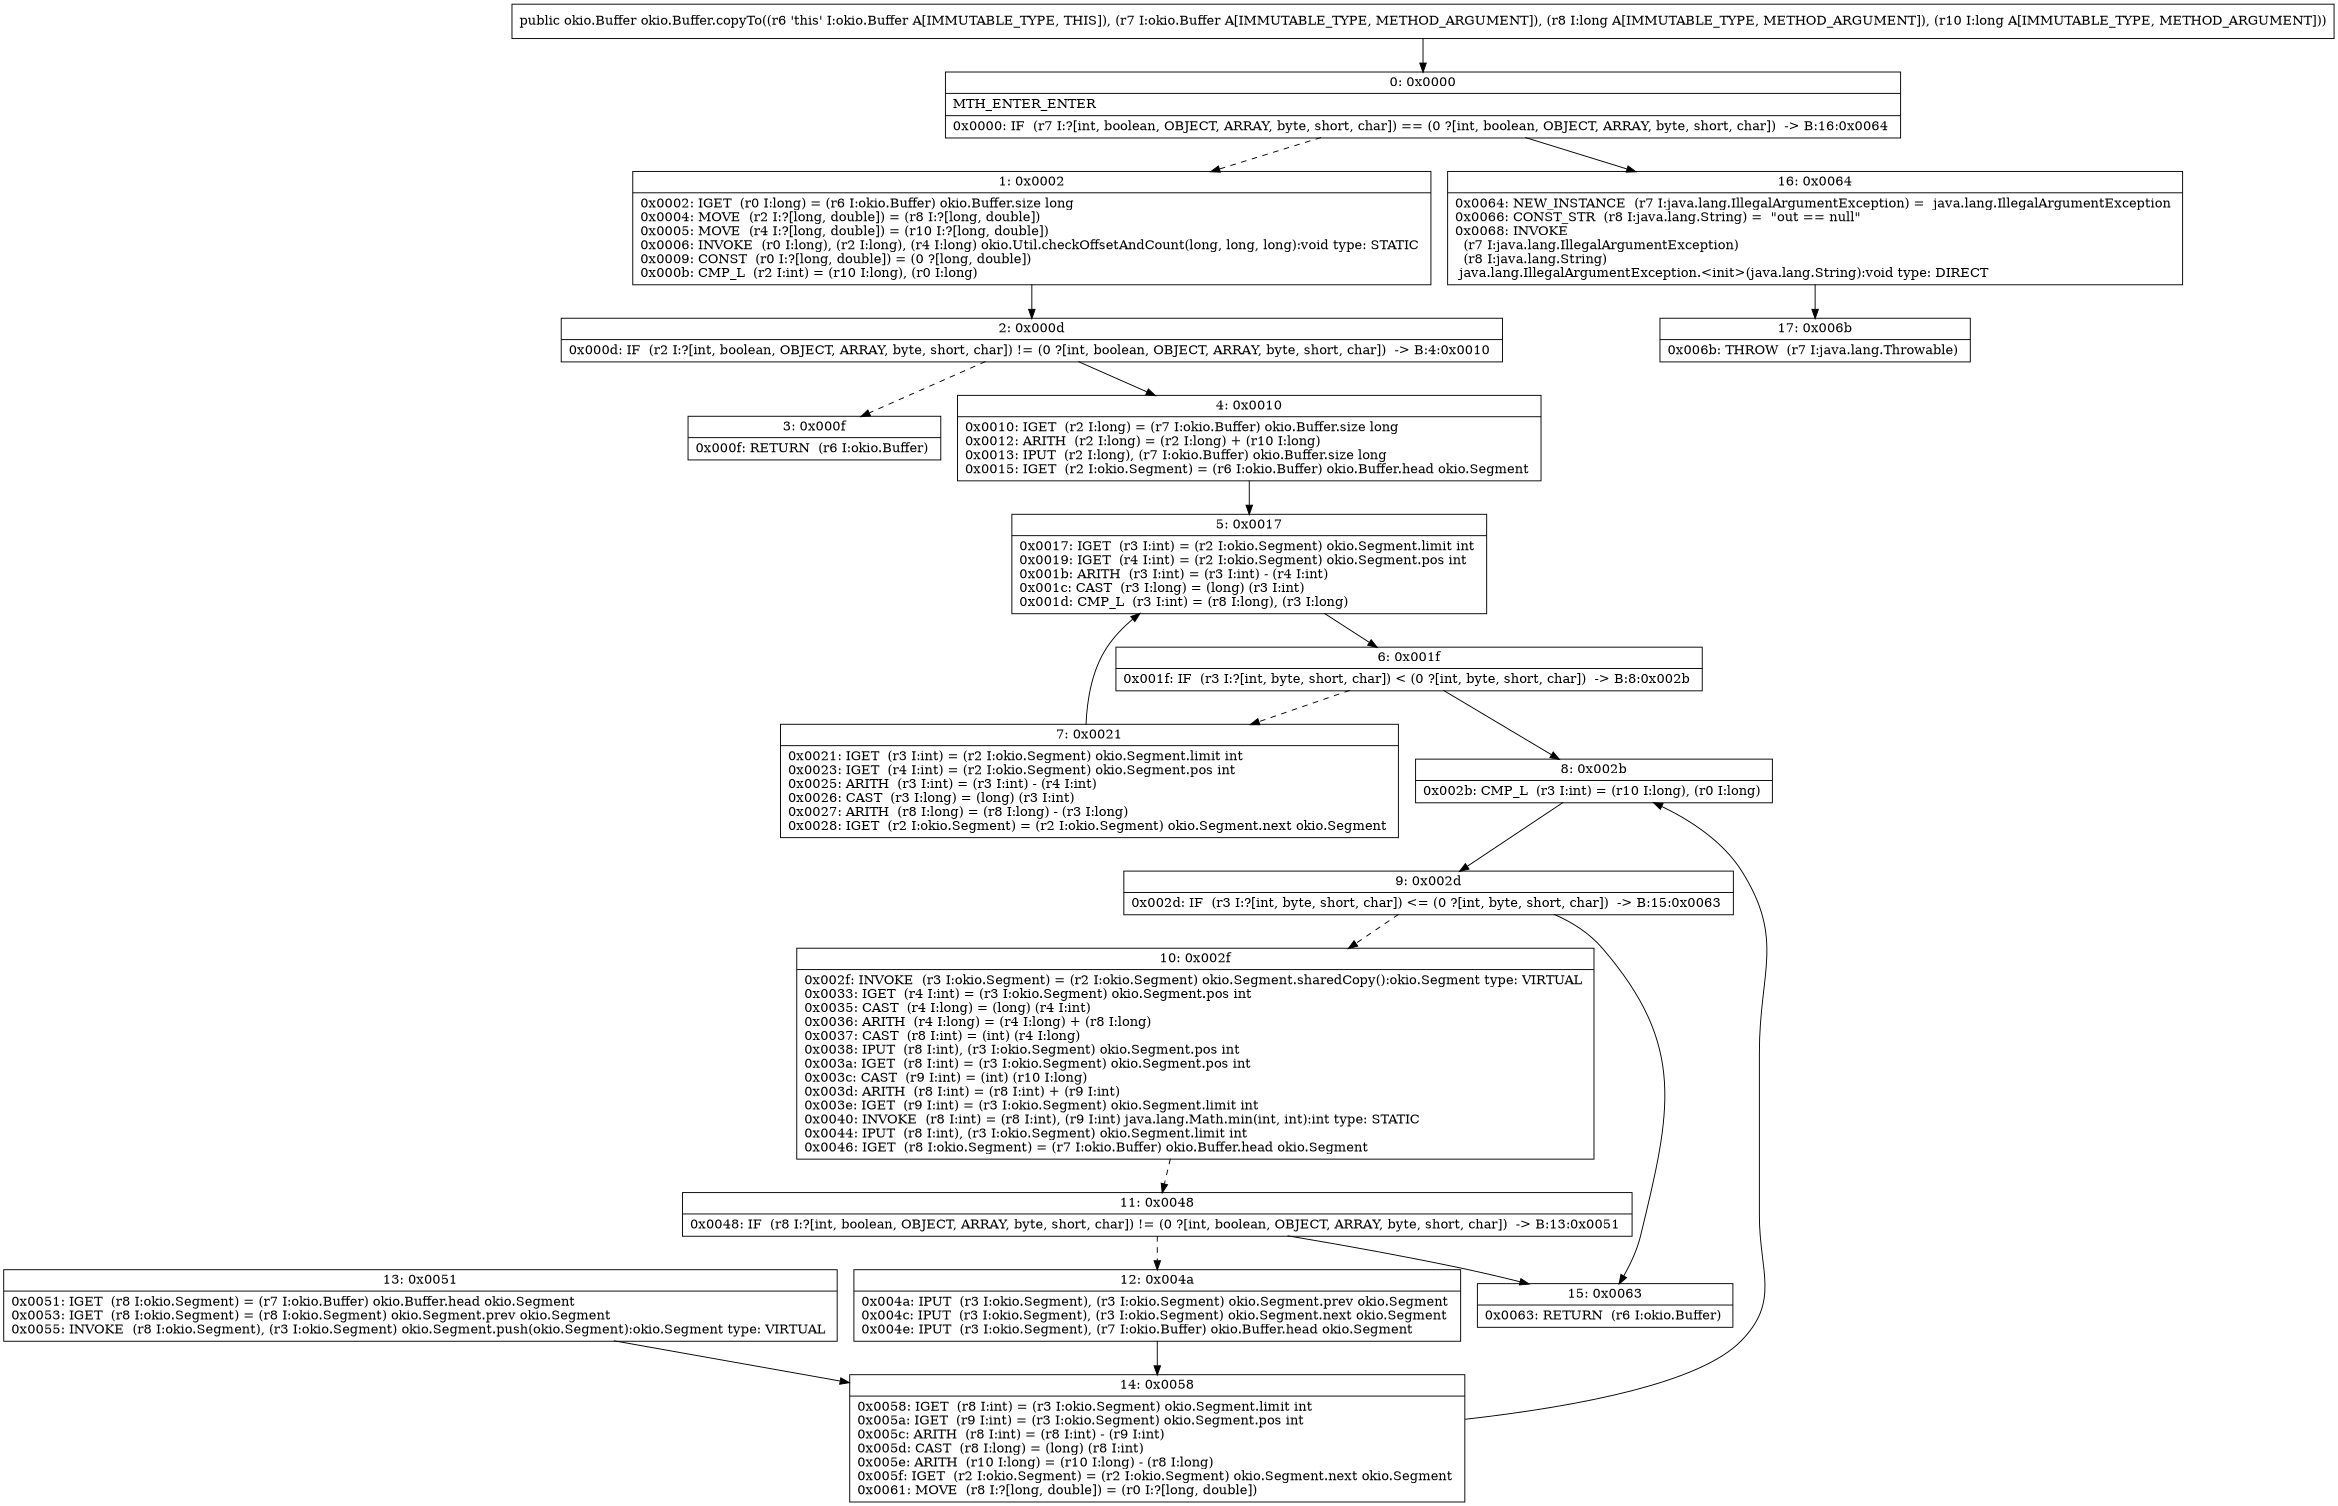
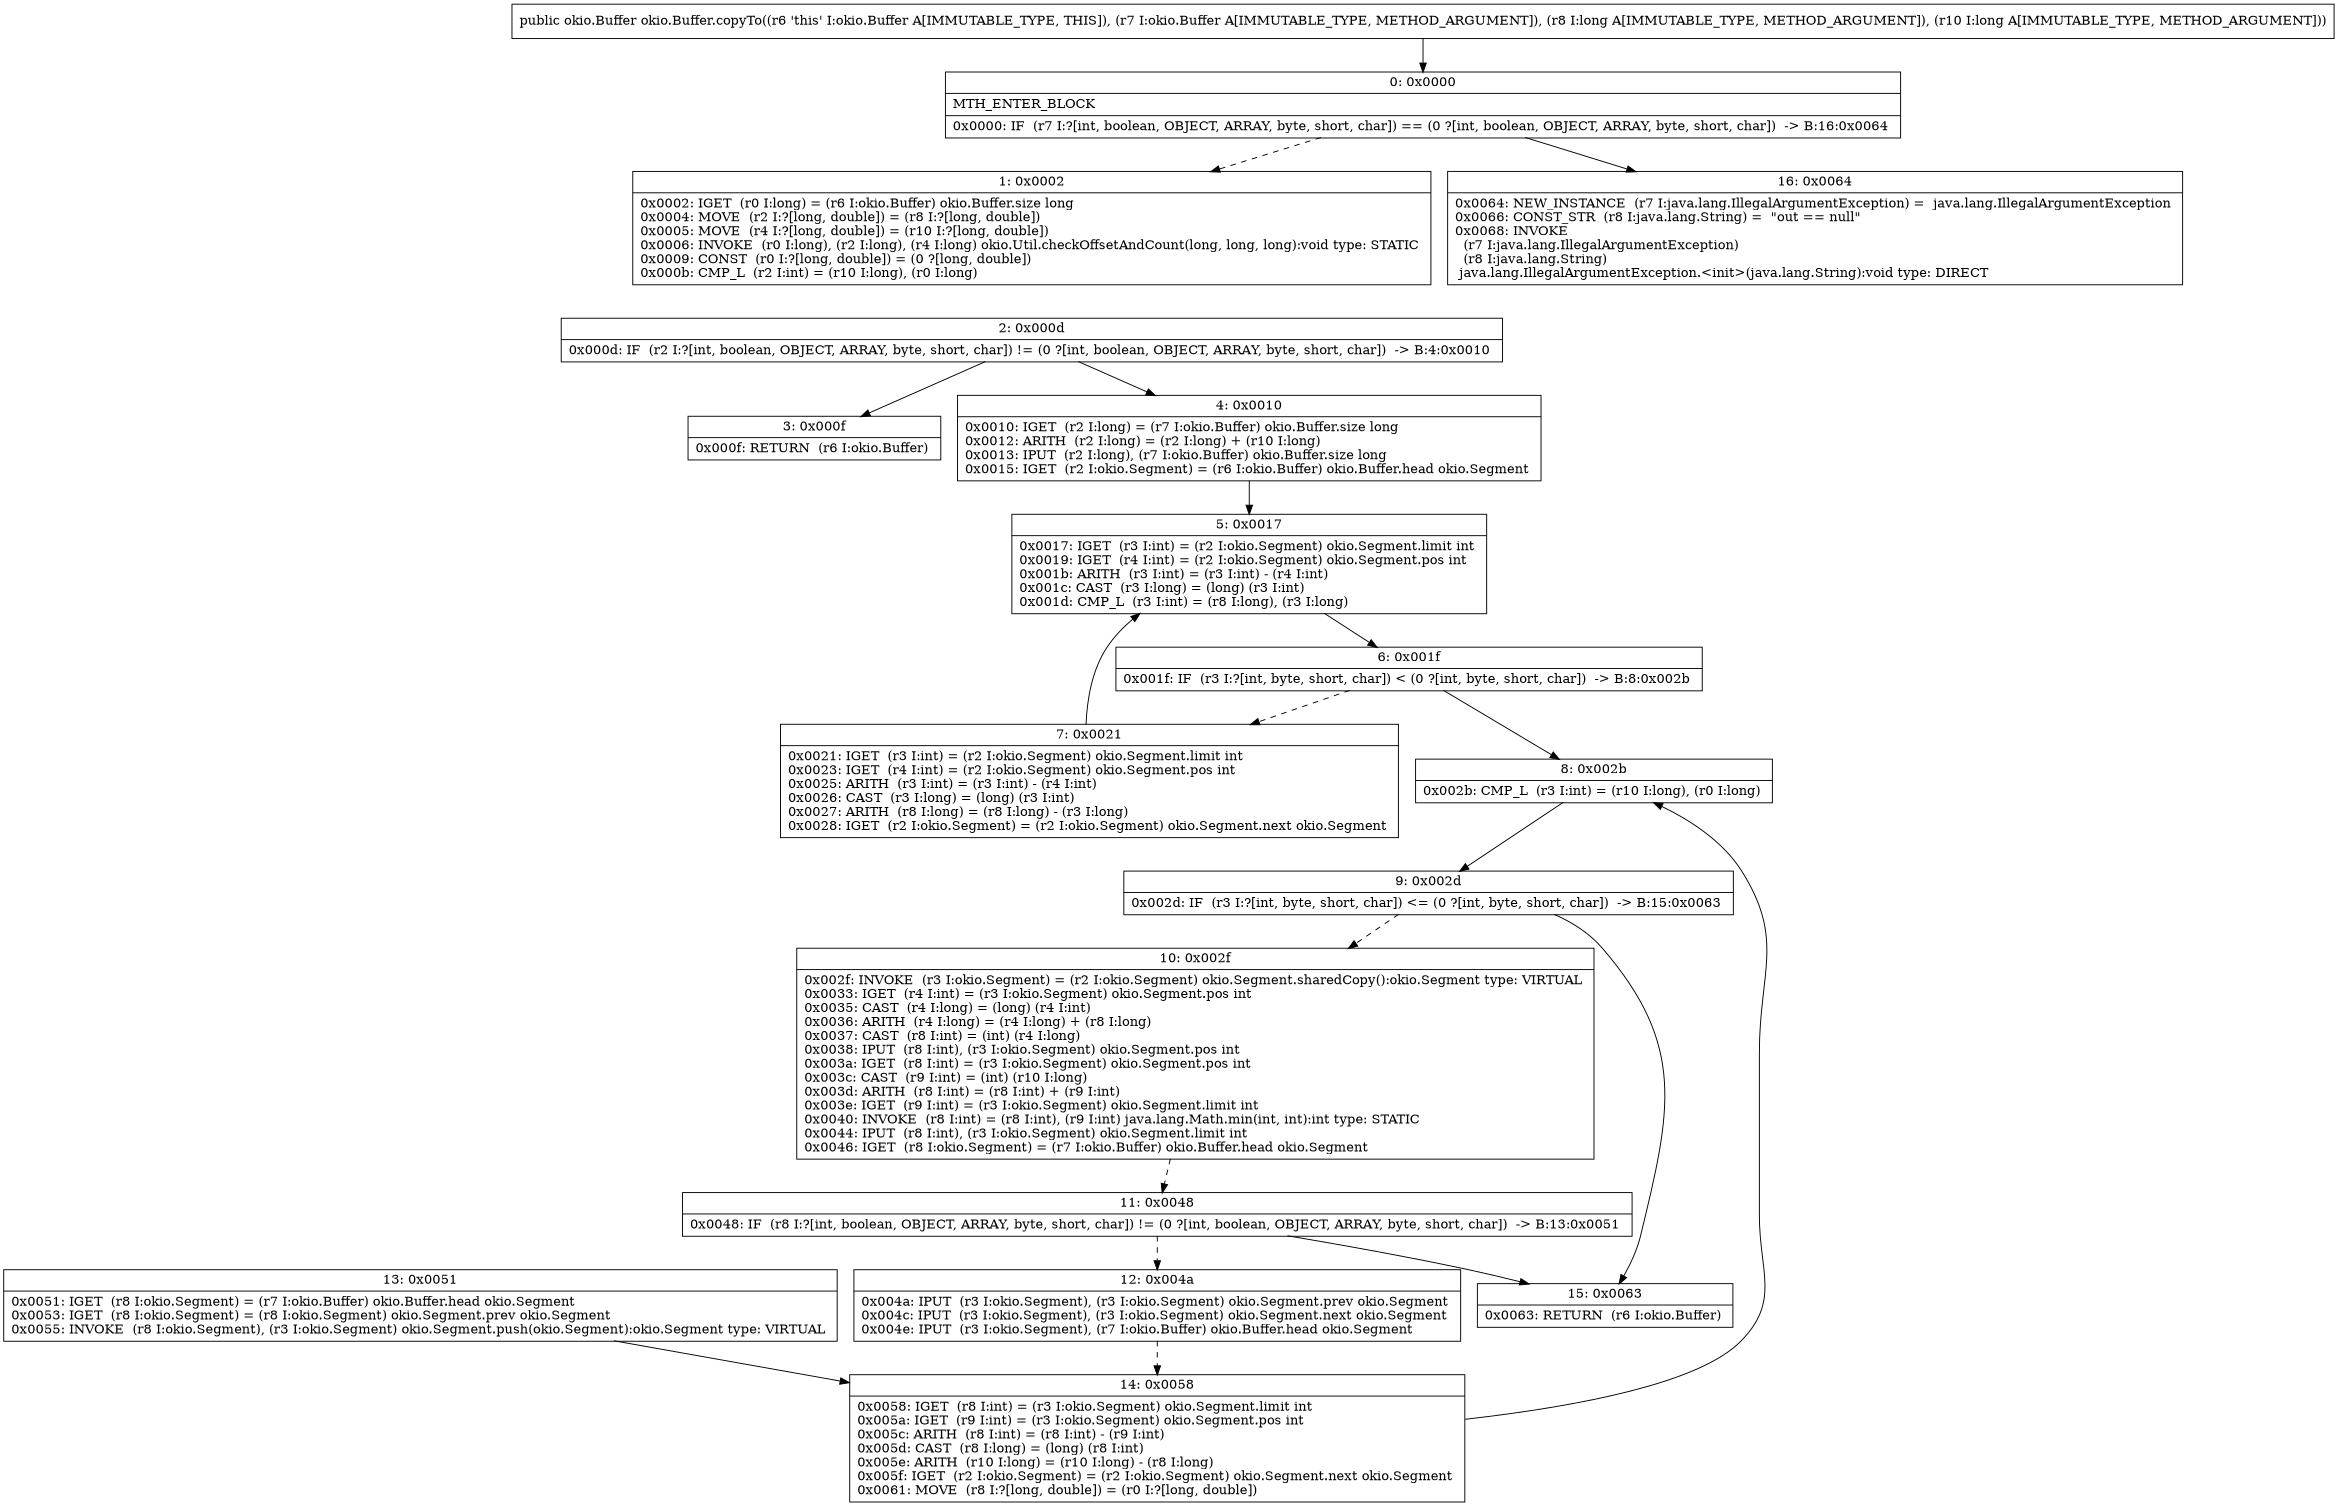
node "0: 0x0000": text "MTH_ENTER_ENTER" -> "MTH_ENTER_BLOCK"
edge "1: 0x0002" -> "2: 0x000d": removed
node "17: 0x006b": removed
edge "2: 0x000d" -> "3: 0x000f": style dashed -> solid
edge "12: 0x004a" -> "14: 0x0058": style solid -> dashed
